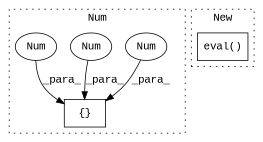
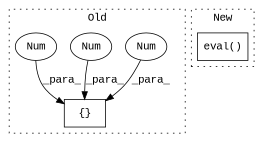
cluster "Num": label "Num" -> "Old"
